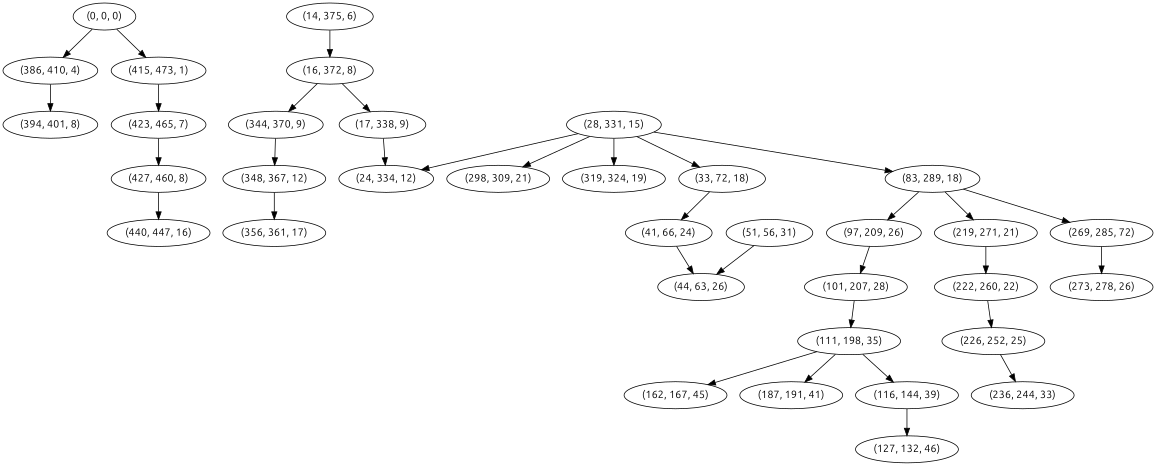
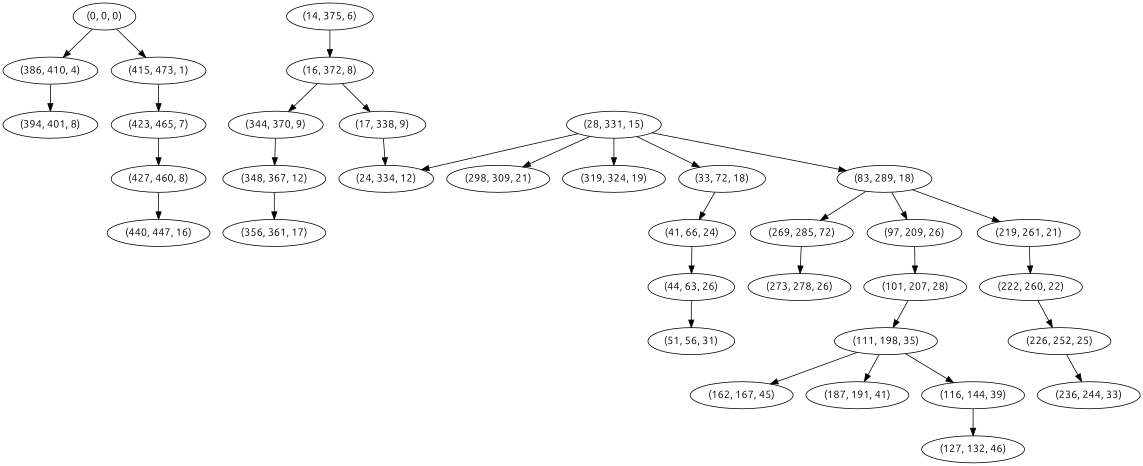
node "(219, 271, 21)": label "(219, 271, 21)" -> "(219, 261, 21)"
edge "(51, 56, 31)" -> "(44, 63, 26)": reversed
